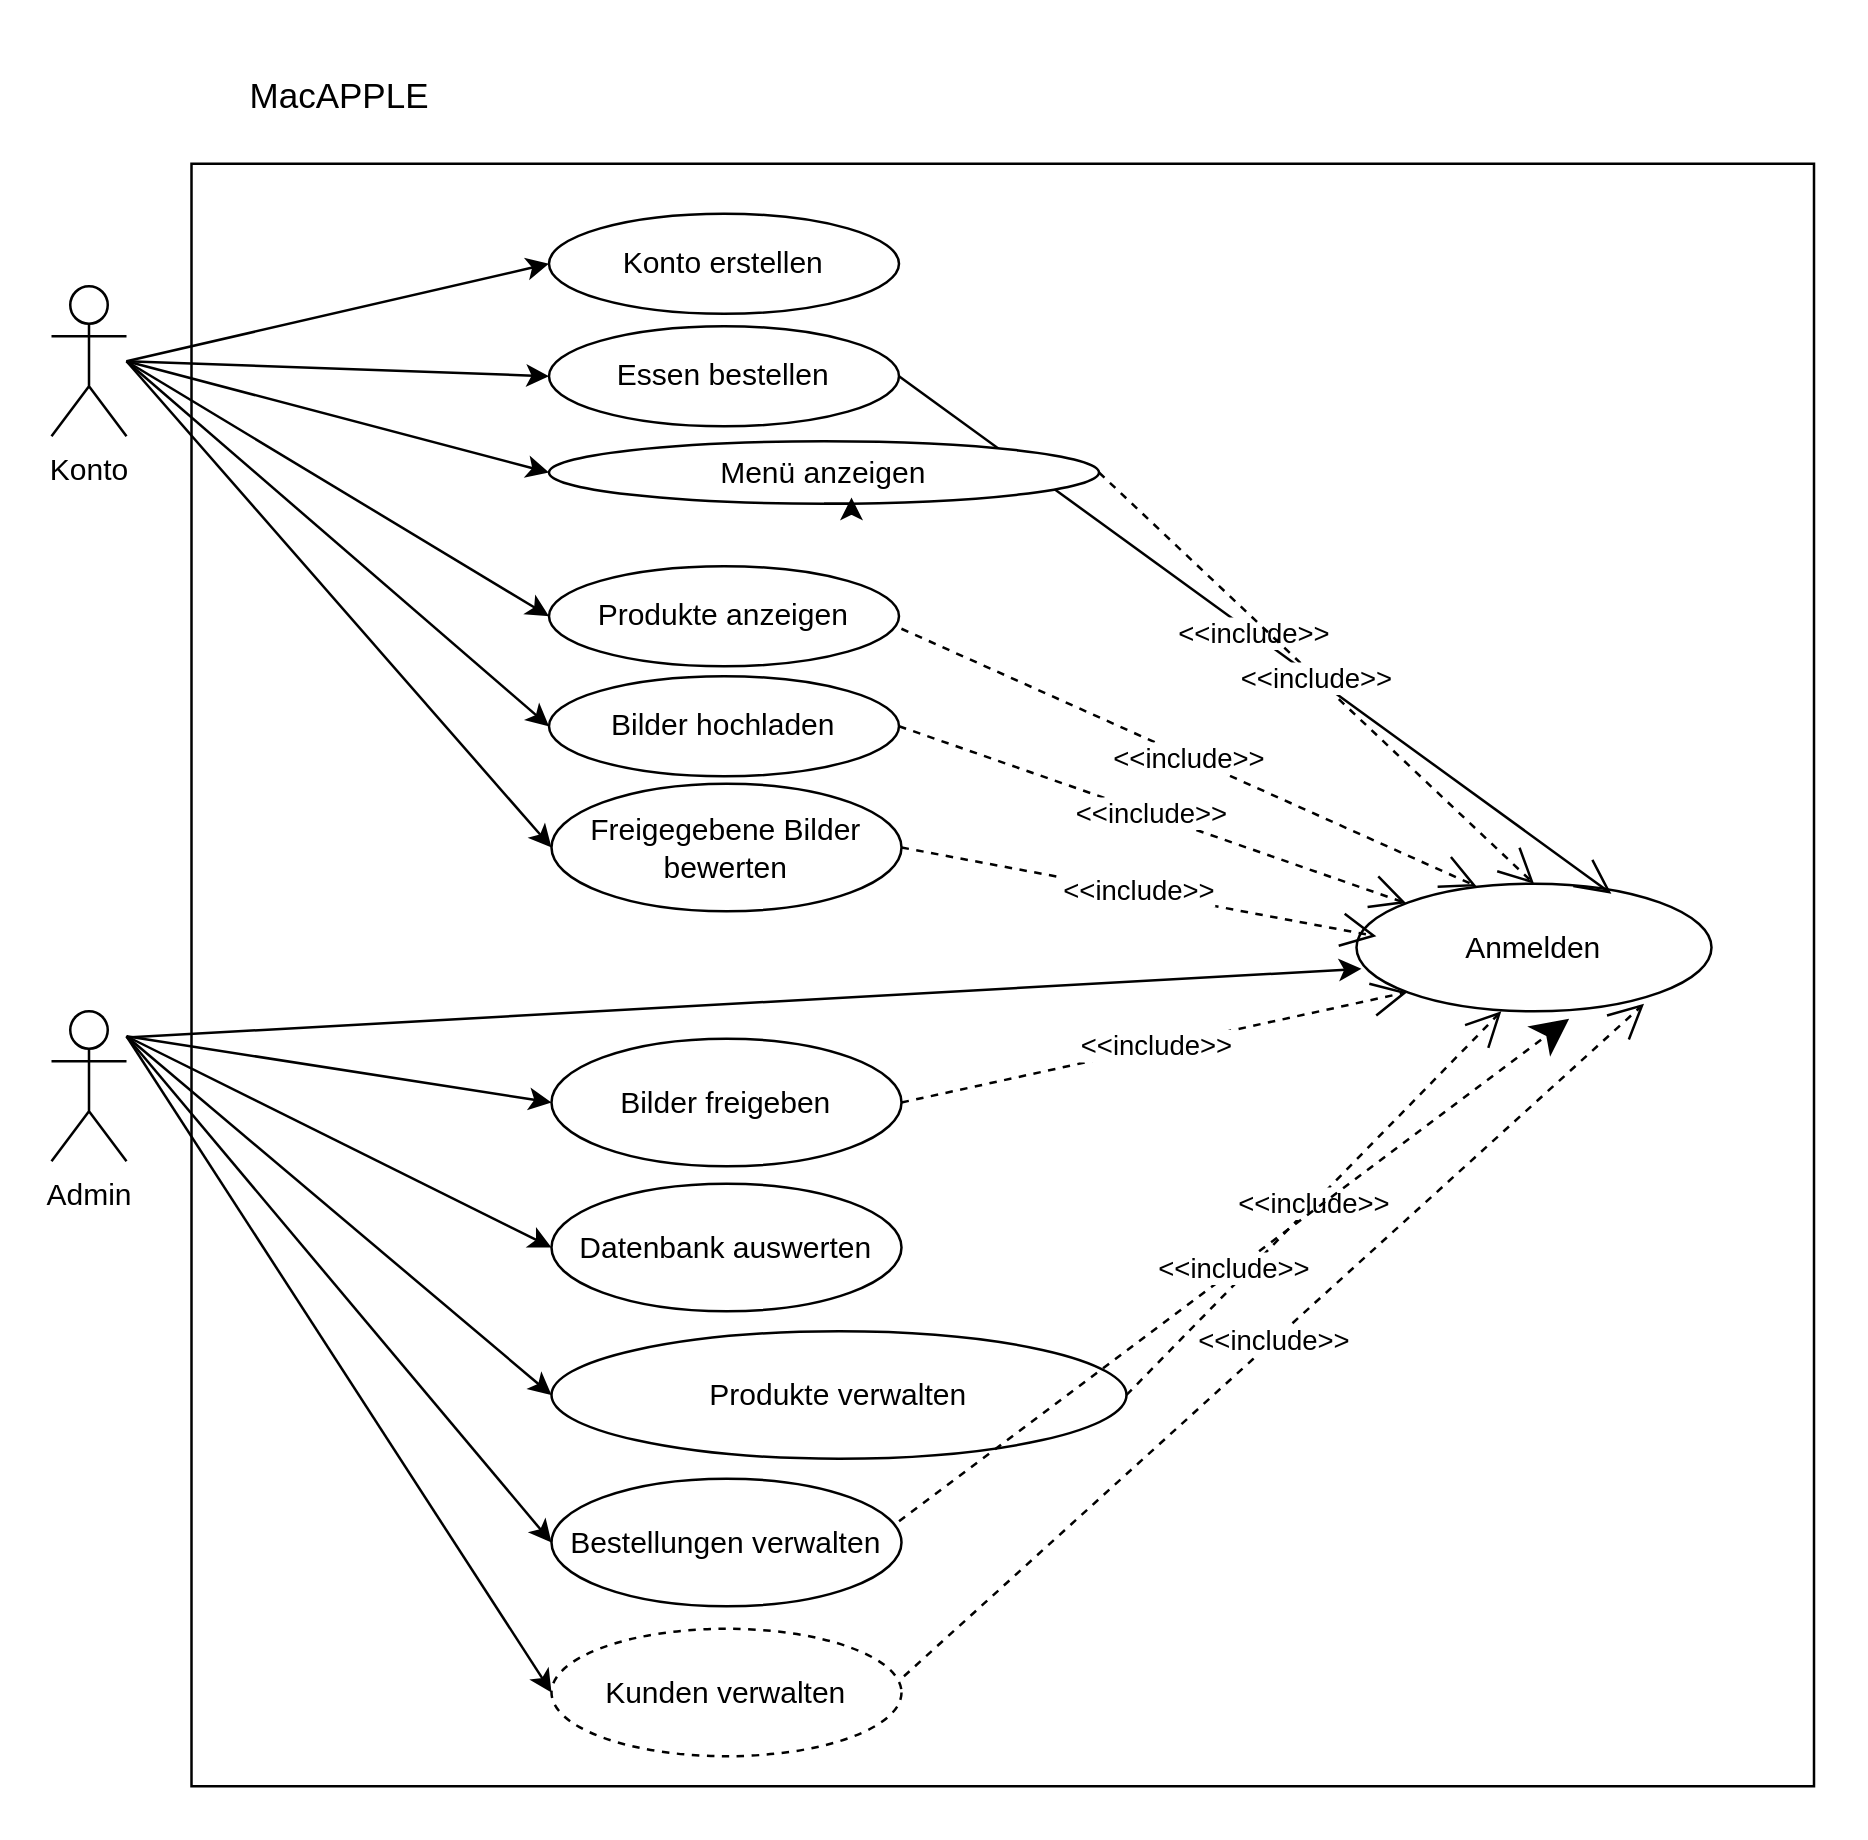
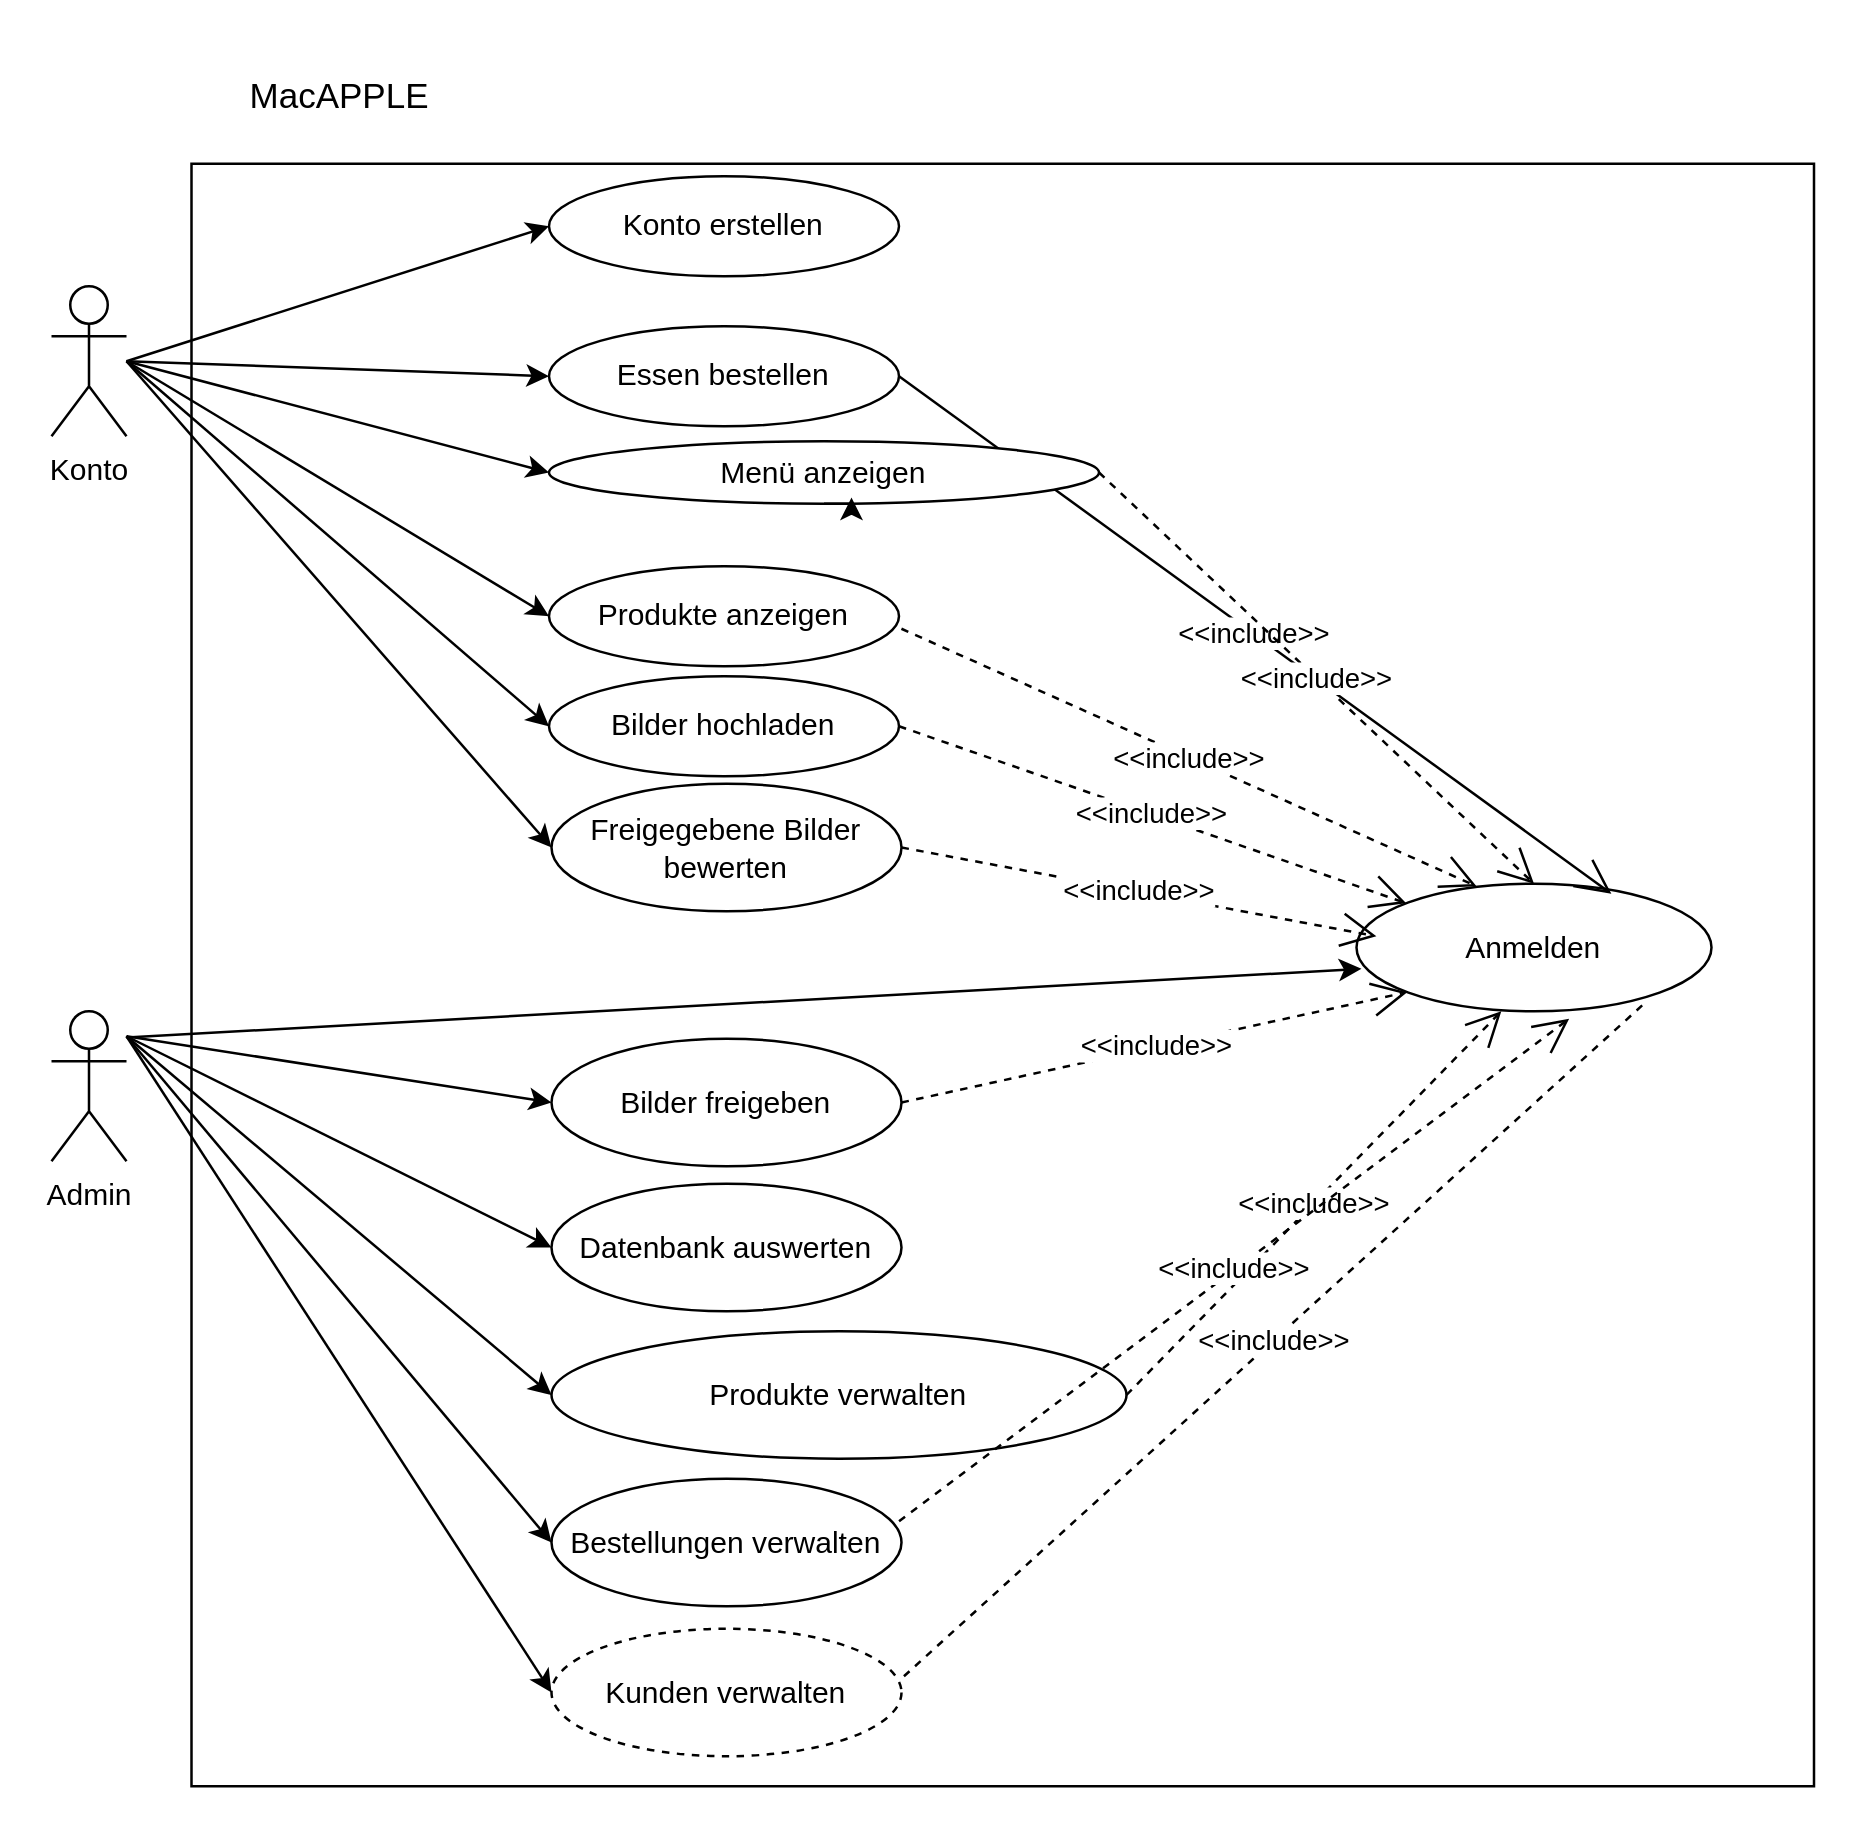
node "Konto erstellen": moved (724, 264) -> (724, 226)
edge "Kunden verwalten" -> "Anmelden": arrowhead open -> none
edge "Bestellungen verwalten" -> "Anmelden": arrowhead classic -> open
